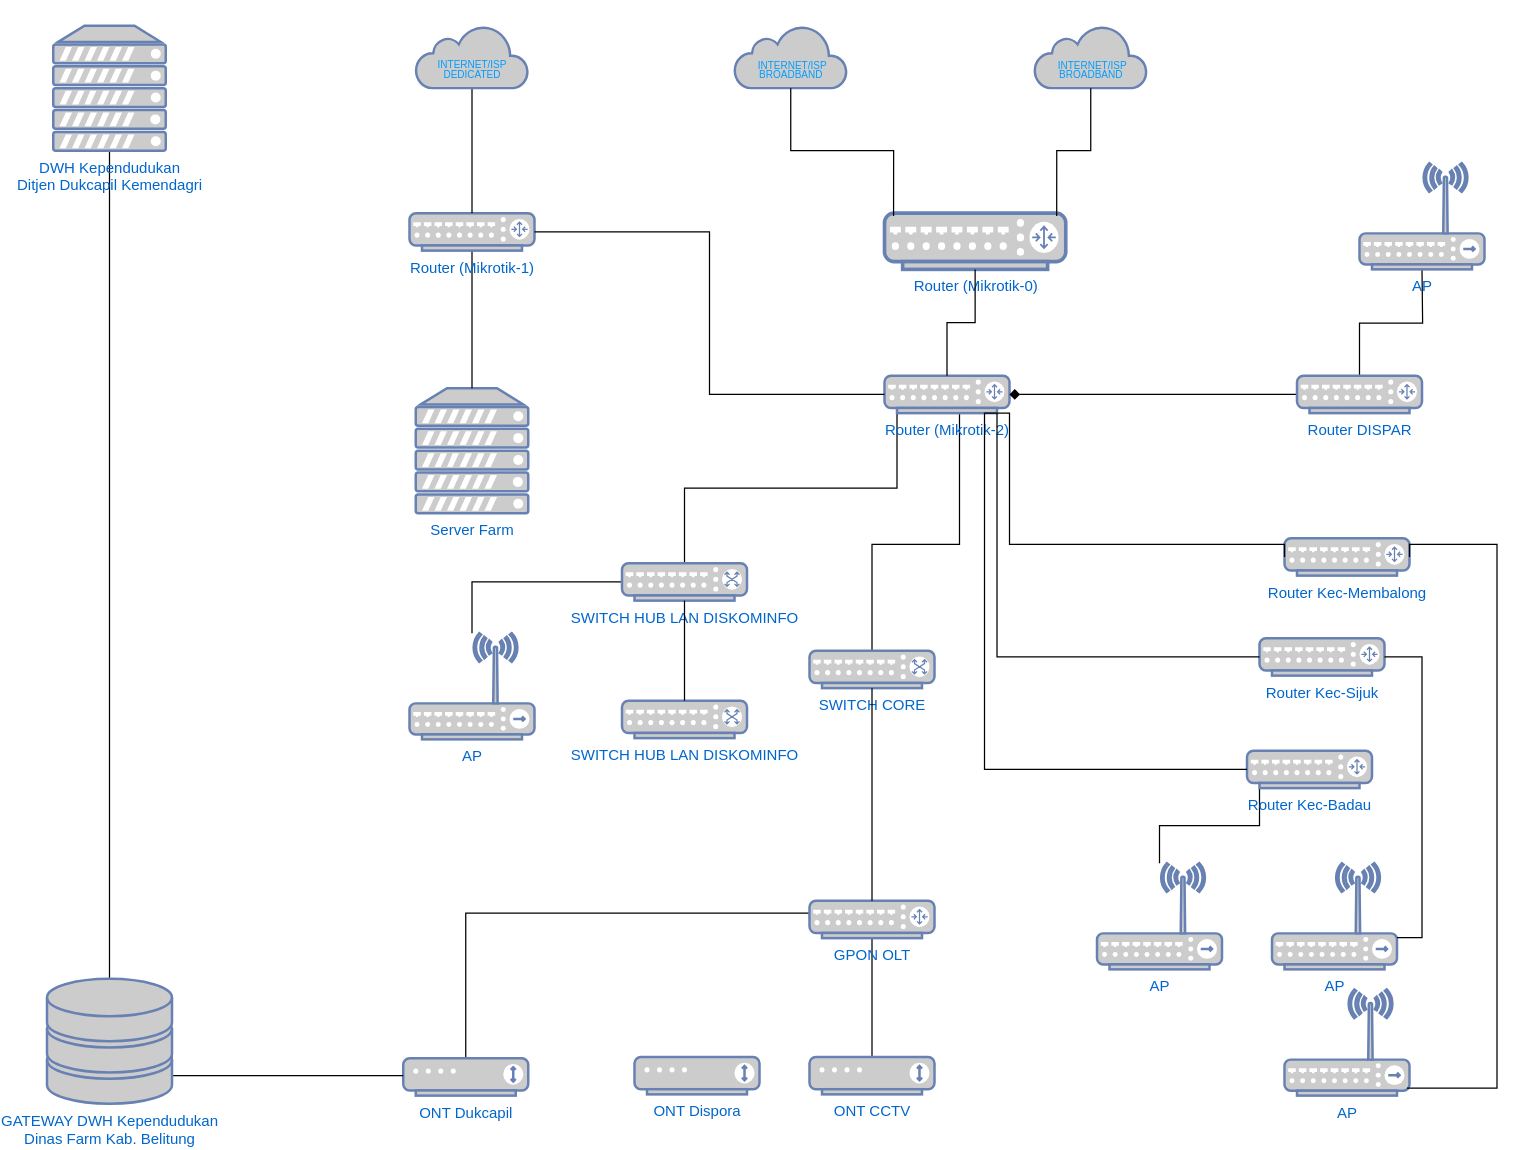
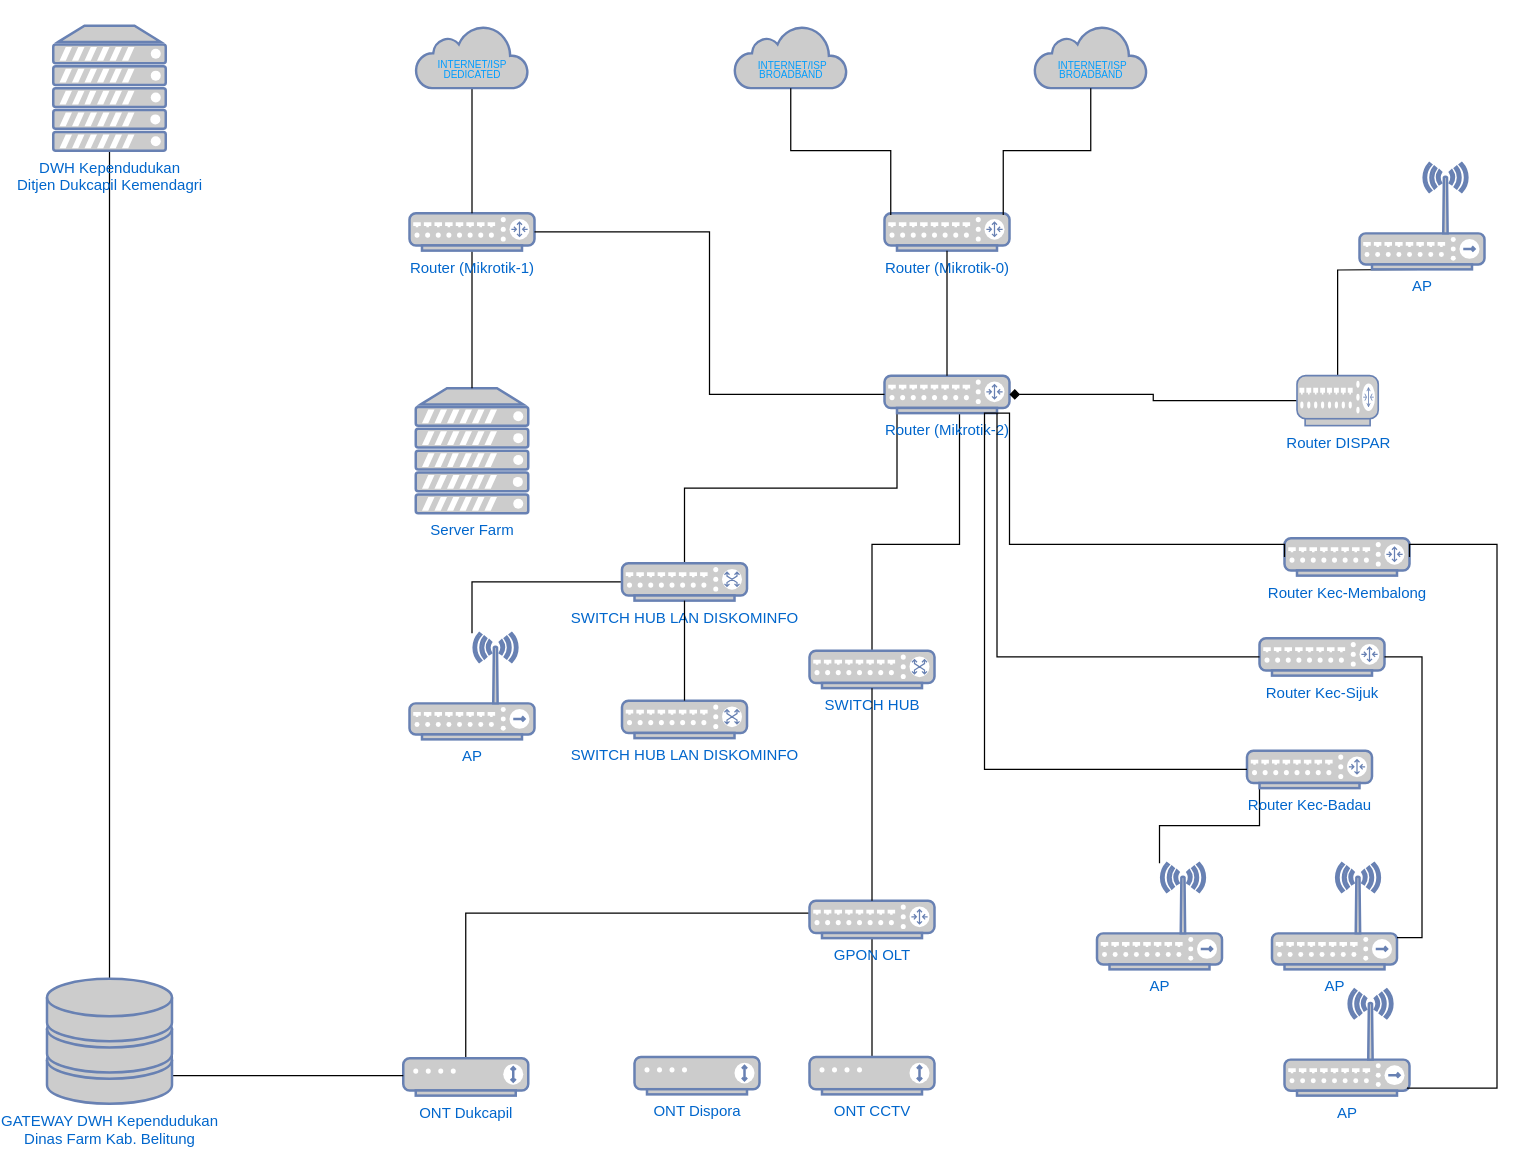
node "Router (Mikrotik-0)": size 181x56 -> 125x38
node "Router DISPAR": size 125x38 -> 81x50
node "SWITCH CORE": label "SWITCH CORE" -> "SWITCH HUB"
